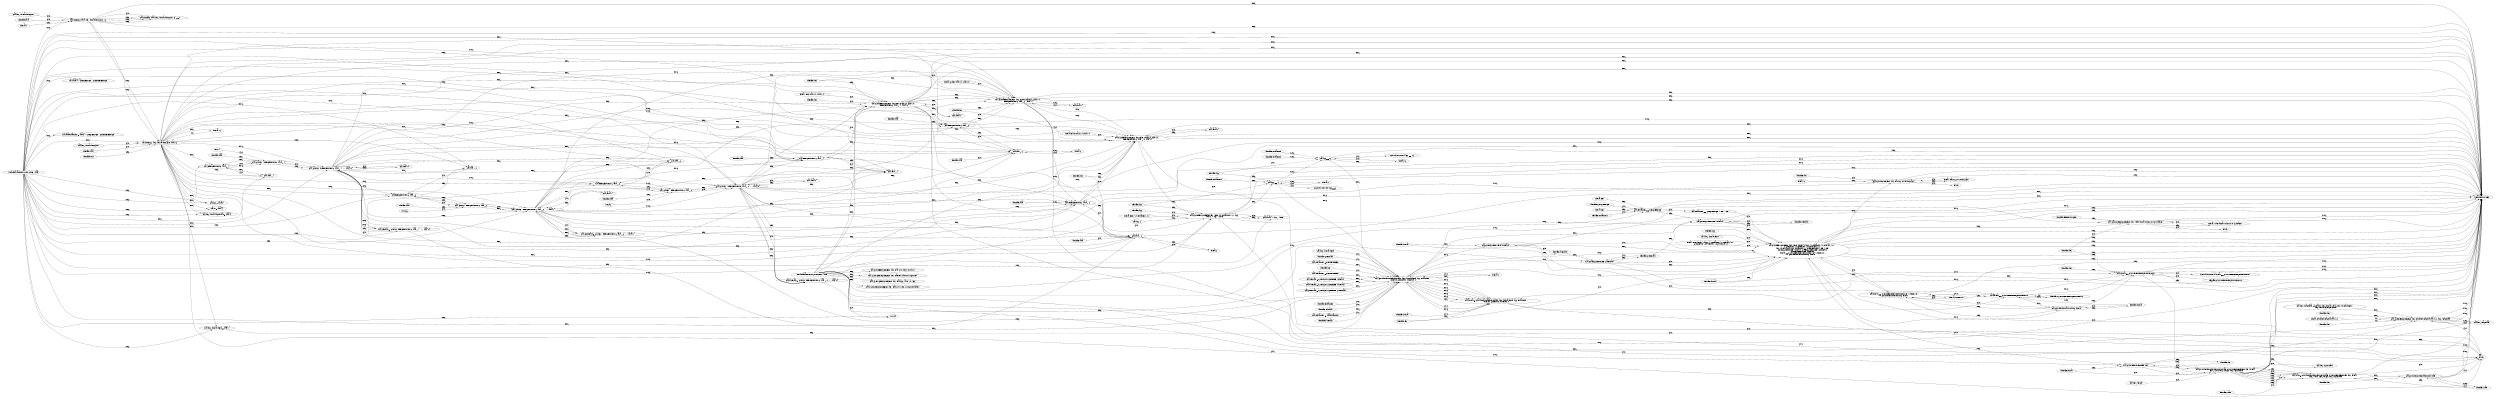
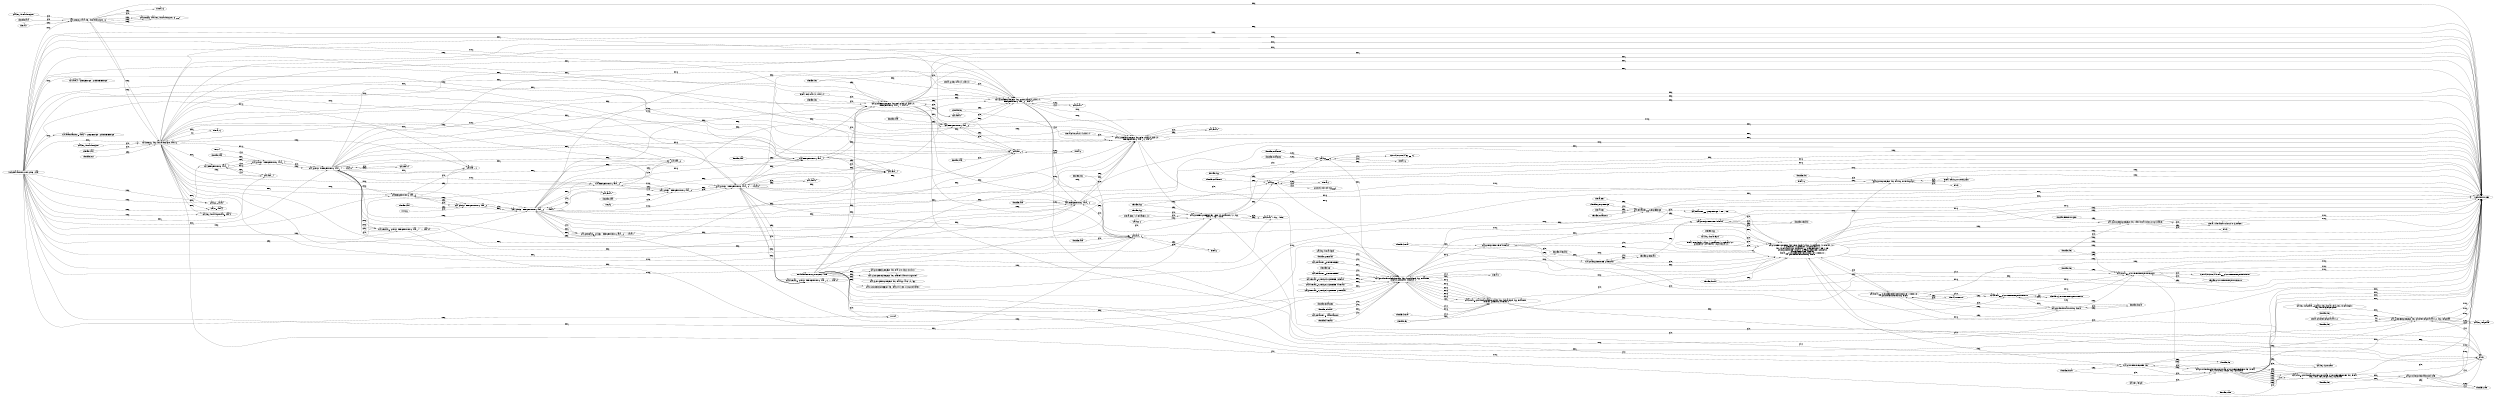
node "(Literal,13)": added
node "(Call,dec->format.depth = data[1])": removed
